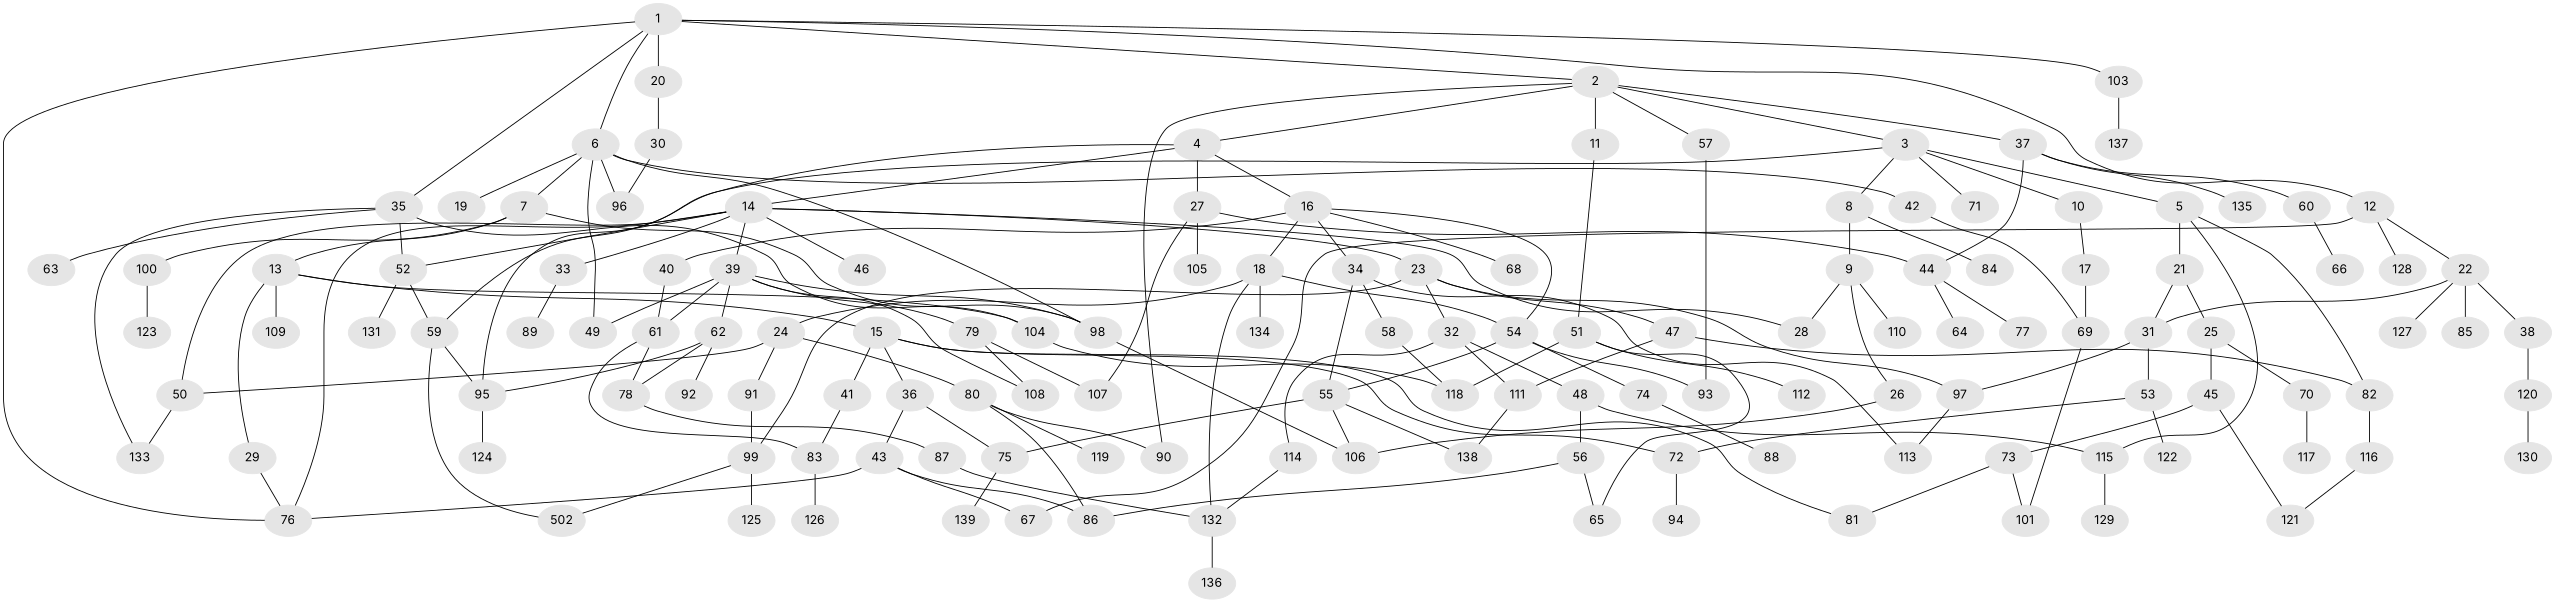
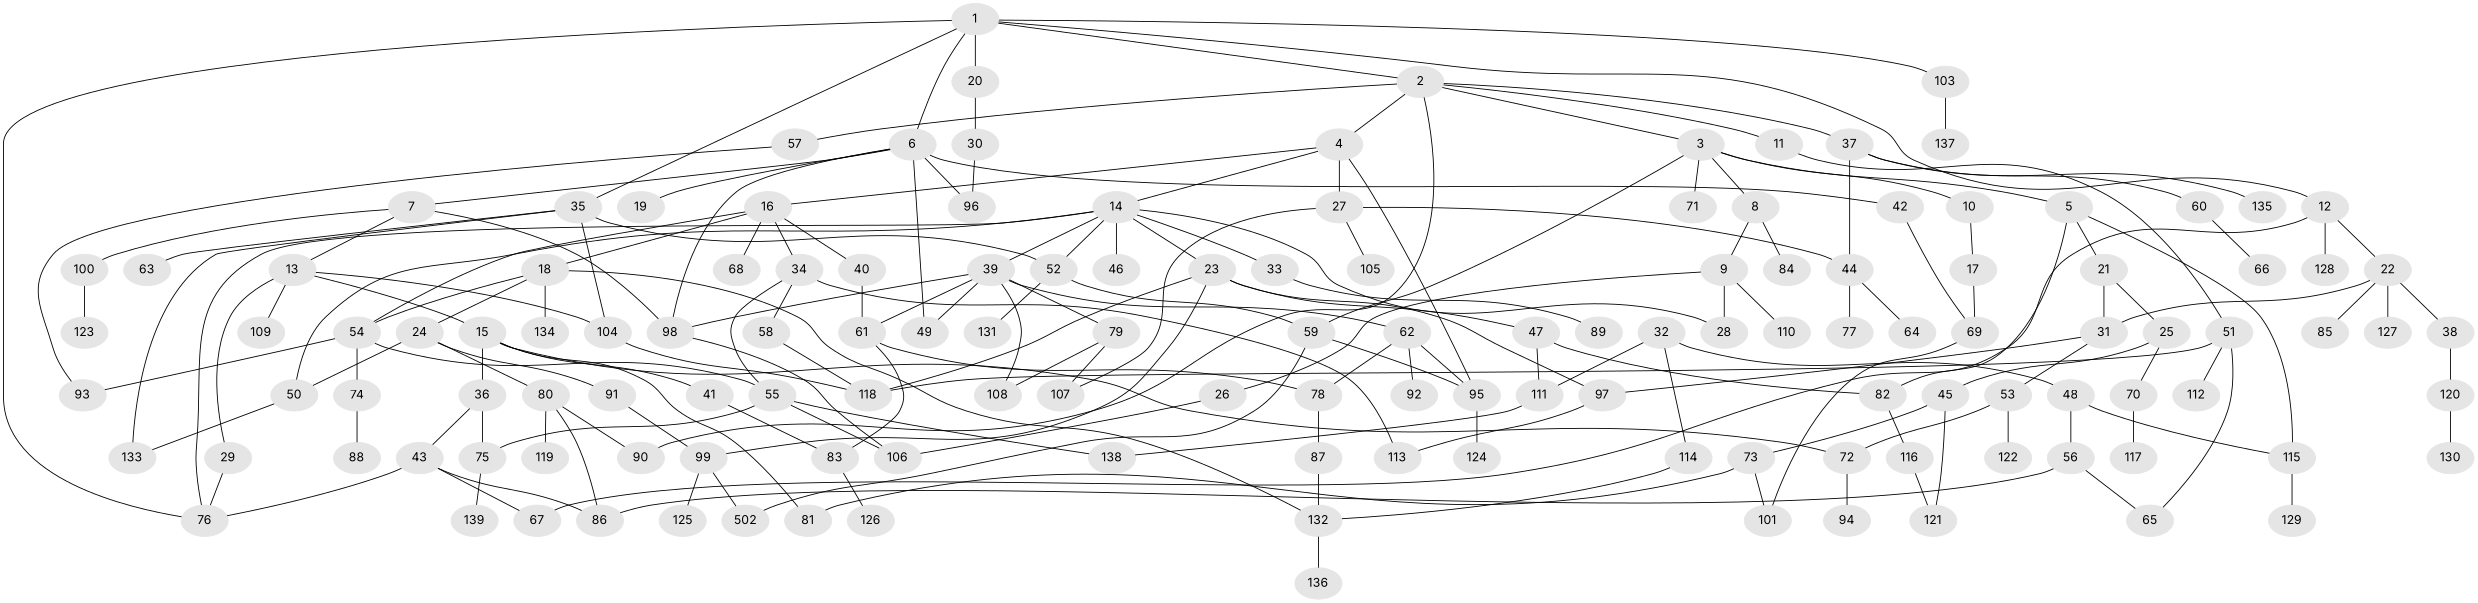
edge "23" -- "32": now "23" -- "118"
